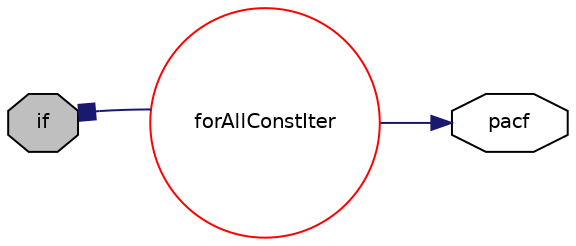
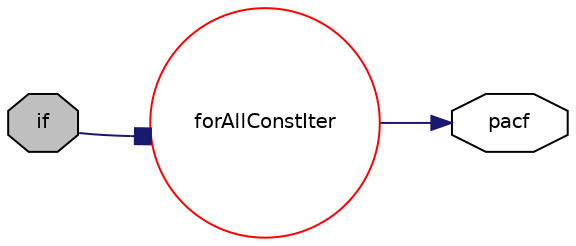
edge "forAllConstIter" -> "if": reversed
